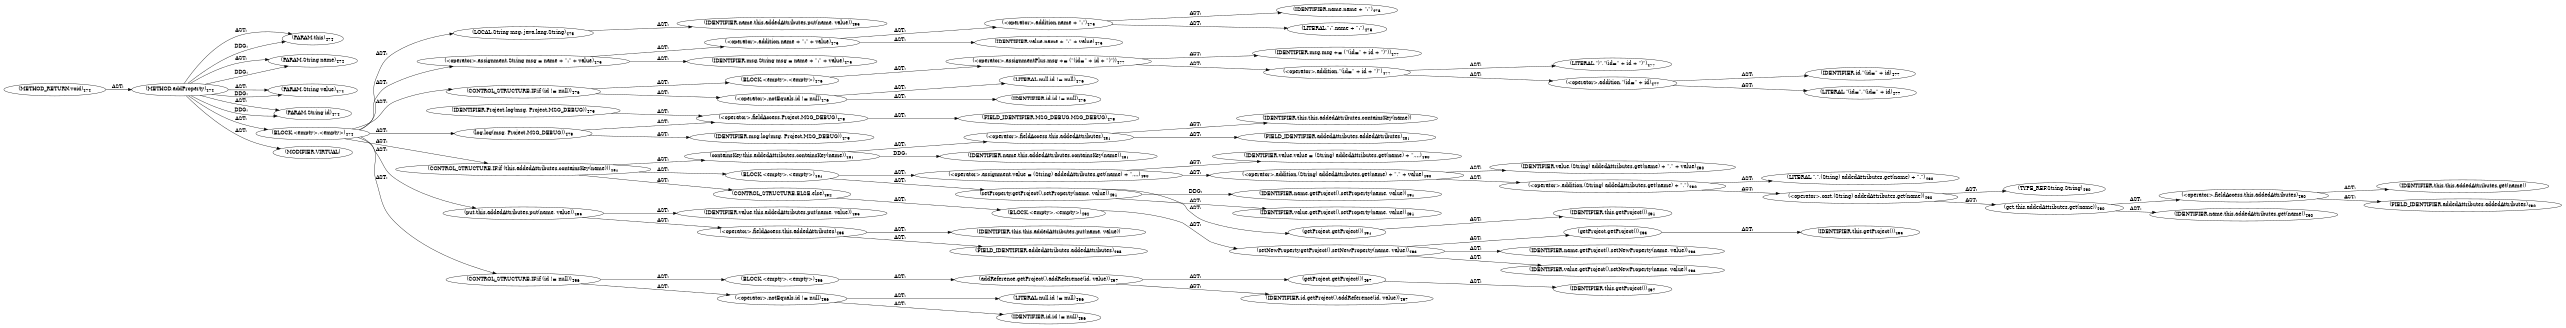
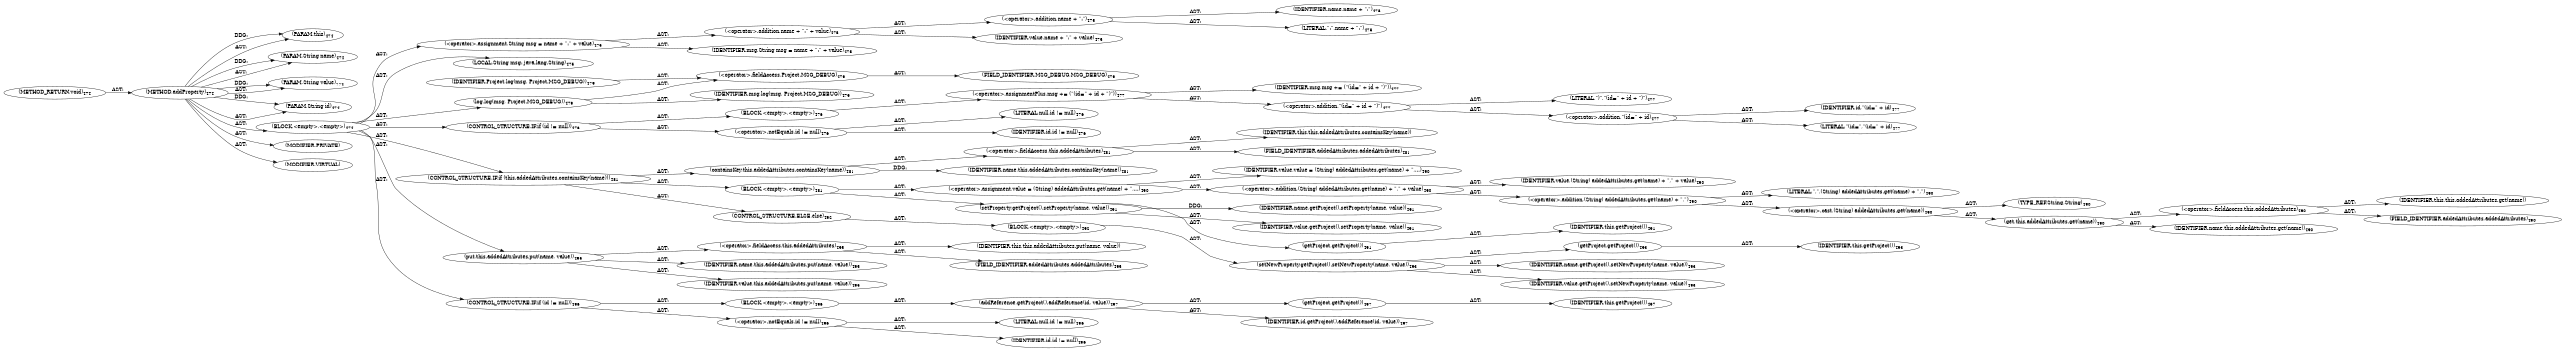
edge "(LOCAL,String msg: java.lang.String)" -> "(IDENTIFIER,name,this.addedAttributes.put(name, value))": now "(put,this.addedAttributes.put(name, value))" -> "(IDENTIFIER,name,this.addedAttributes.put(name, value))"
node "(PARAM,String value)": text "474" -> "774"
node "(MODIFIER,PRIVATE)": added
